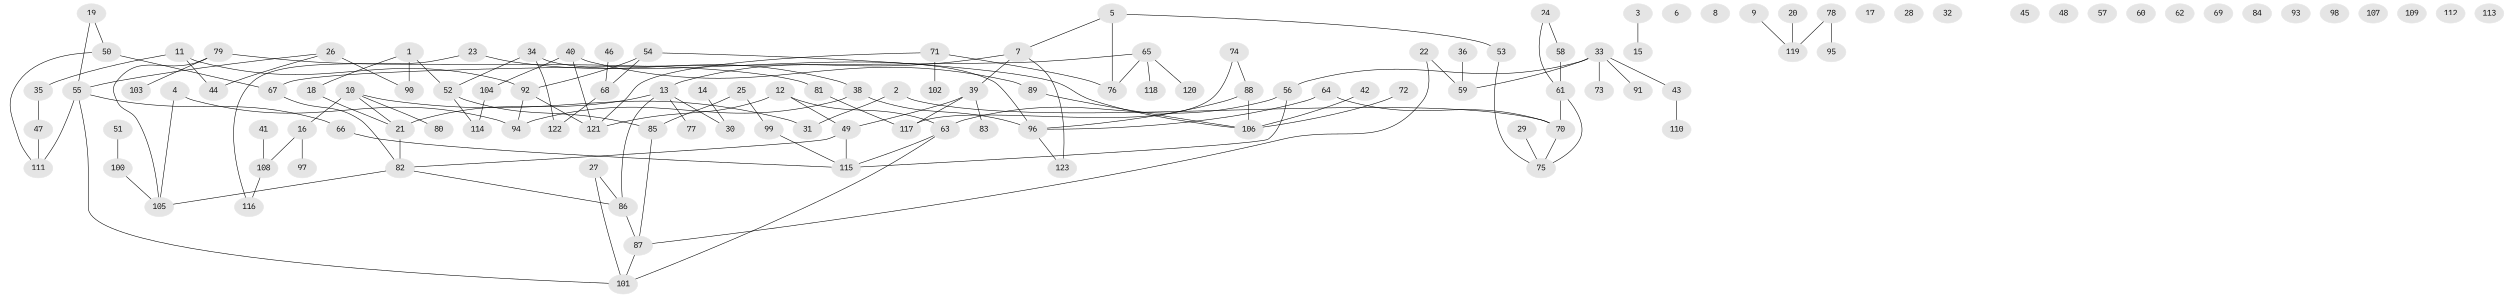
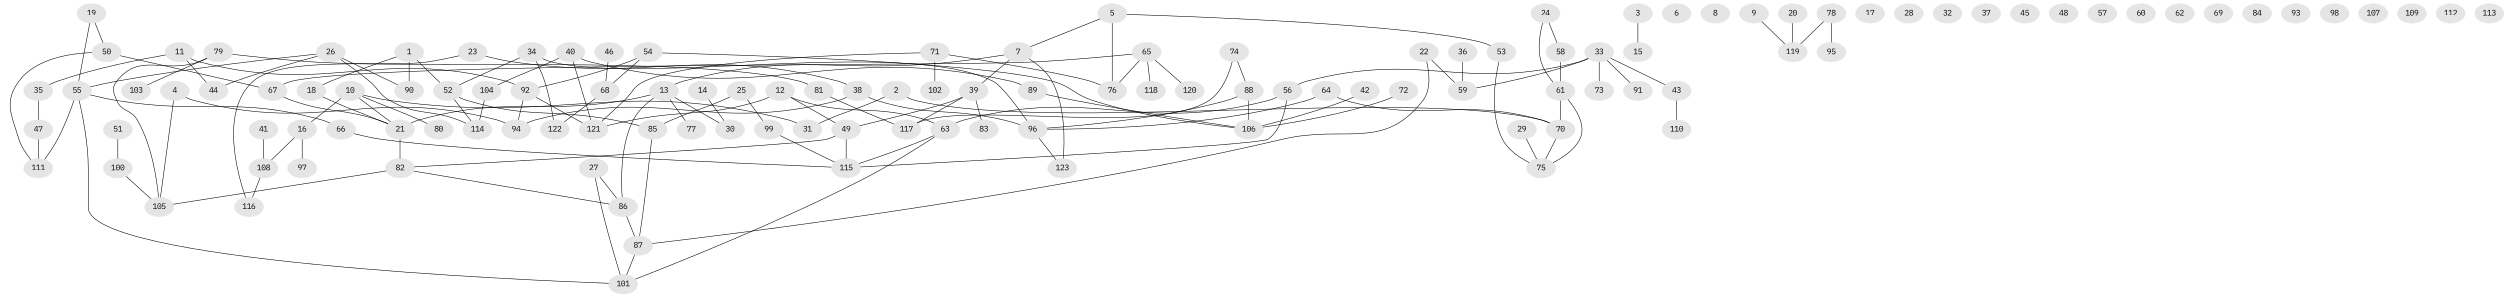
node "37": added
edge "26" -- "114": added
edge "67" -- "82": now "67" -- "21"
